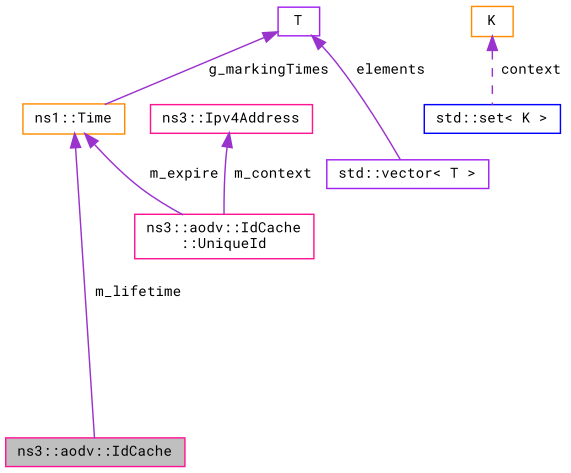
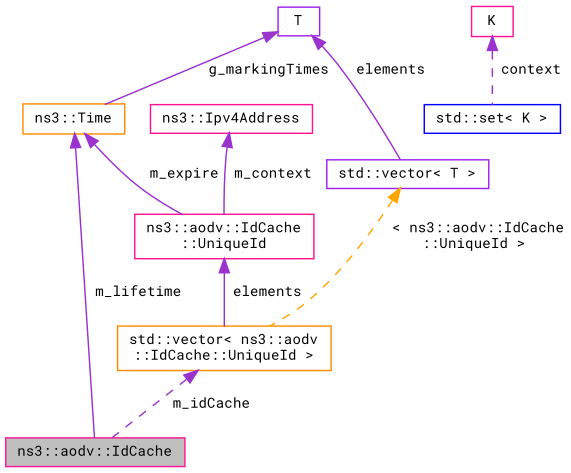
node "K": color darkorange -> deeppink
node "ns1::Time": label "ns1::Time" -> "ns3::Time"
node "std::vector< ns3::aodv ::IdCache::UniqueId >": added
